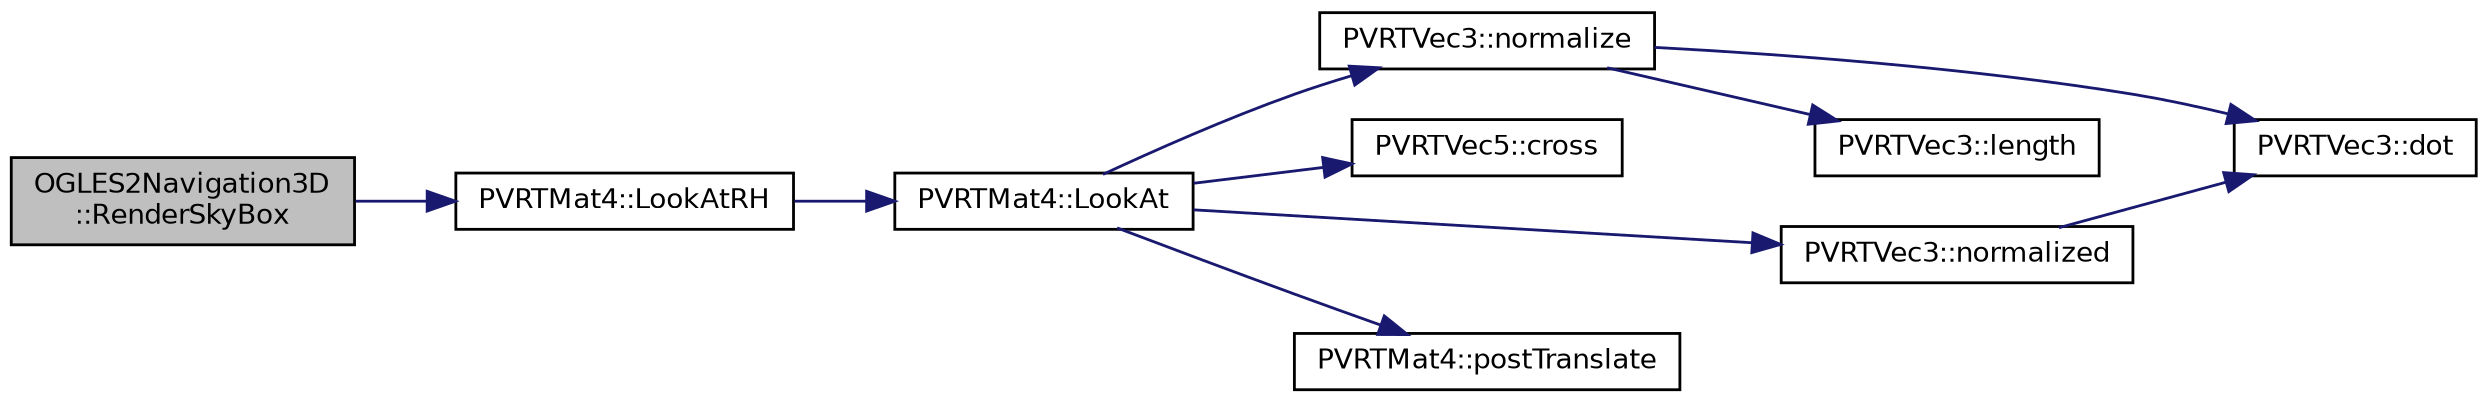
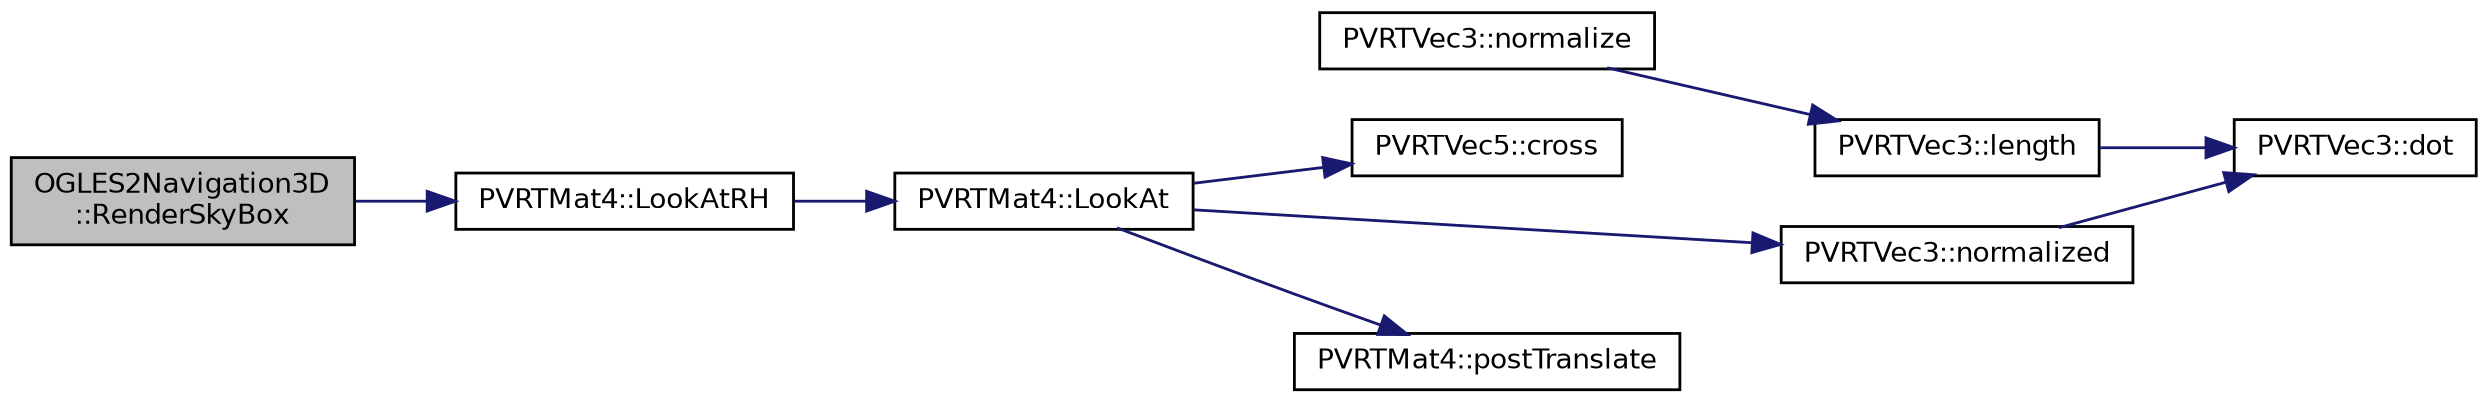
edge "PVRTVec3::normalize" -> "PVRTVec3::dot": now "PVRTVec3::length" -> "PVRTVec3::dot"
edge "PVRTMat4::LookAt" -> "PVRTVec3::normalize": removed
